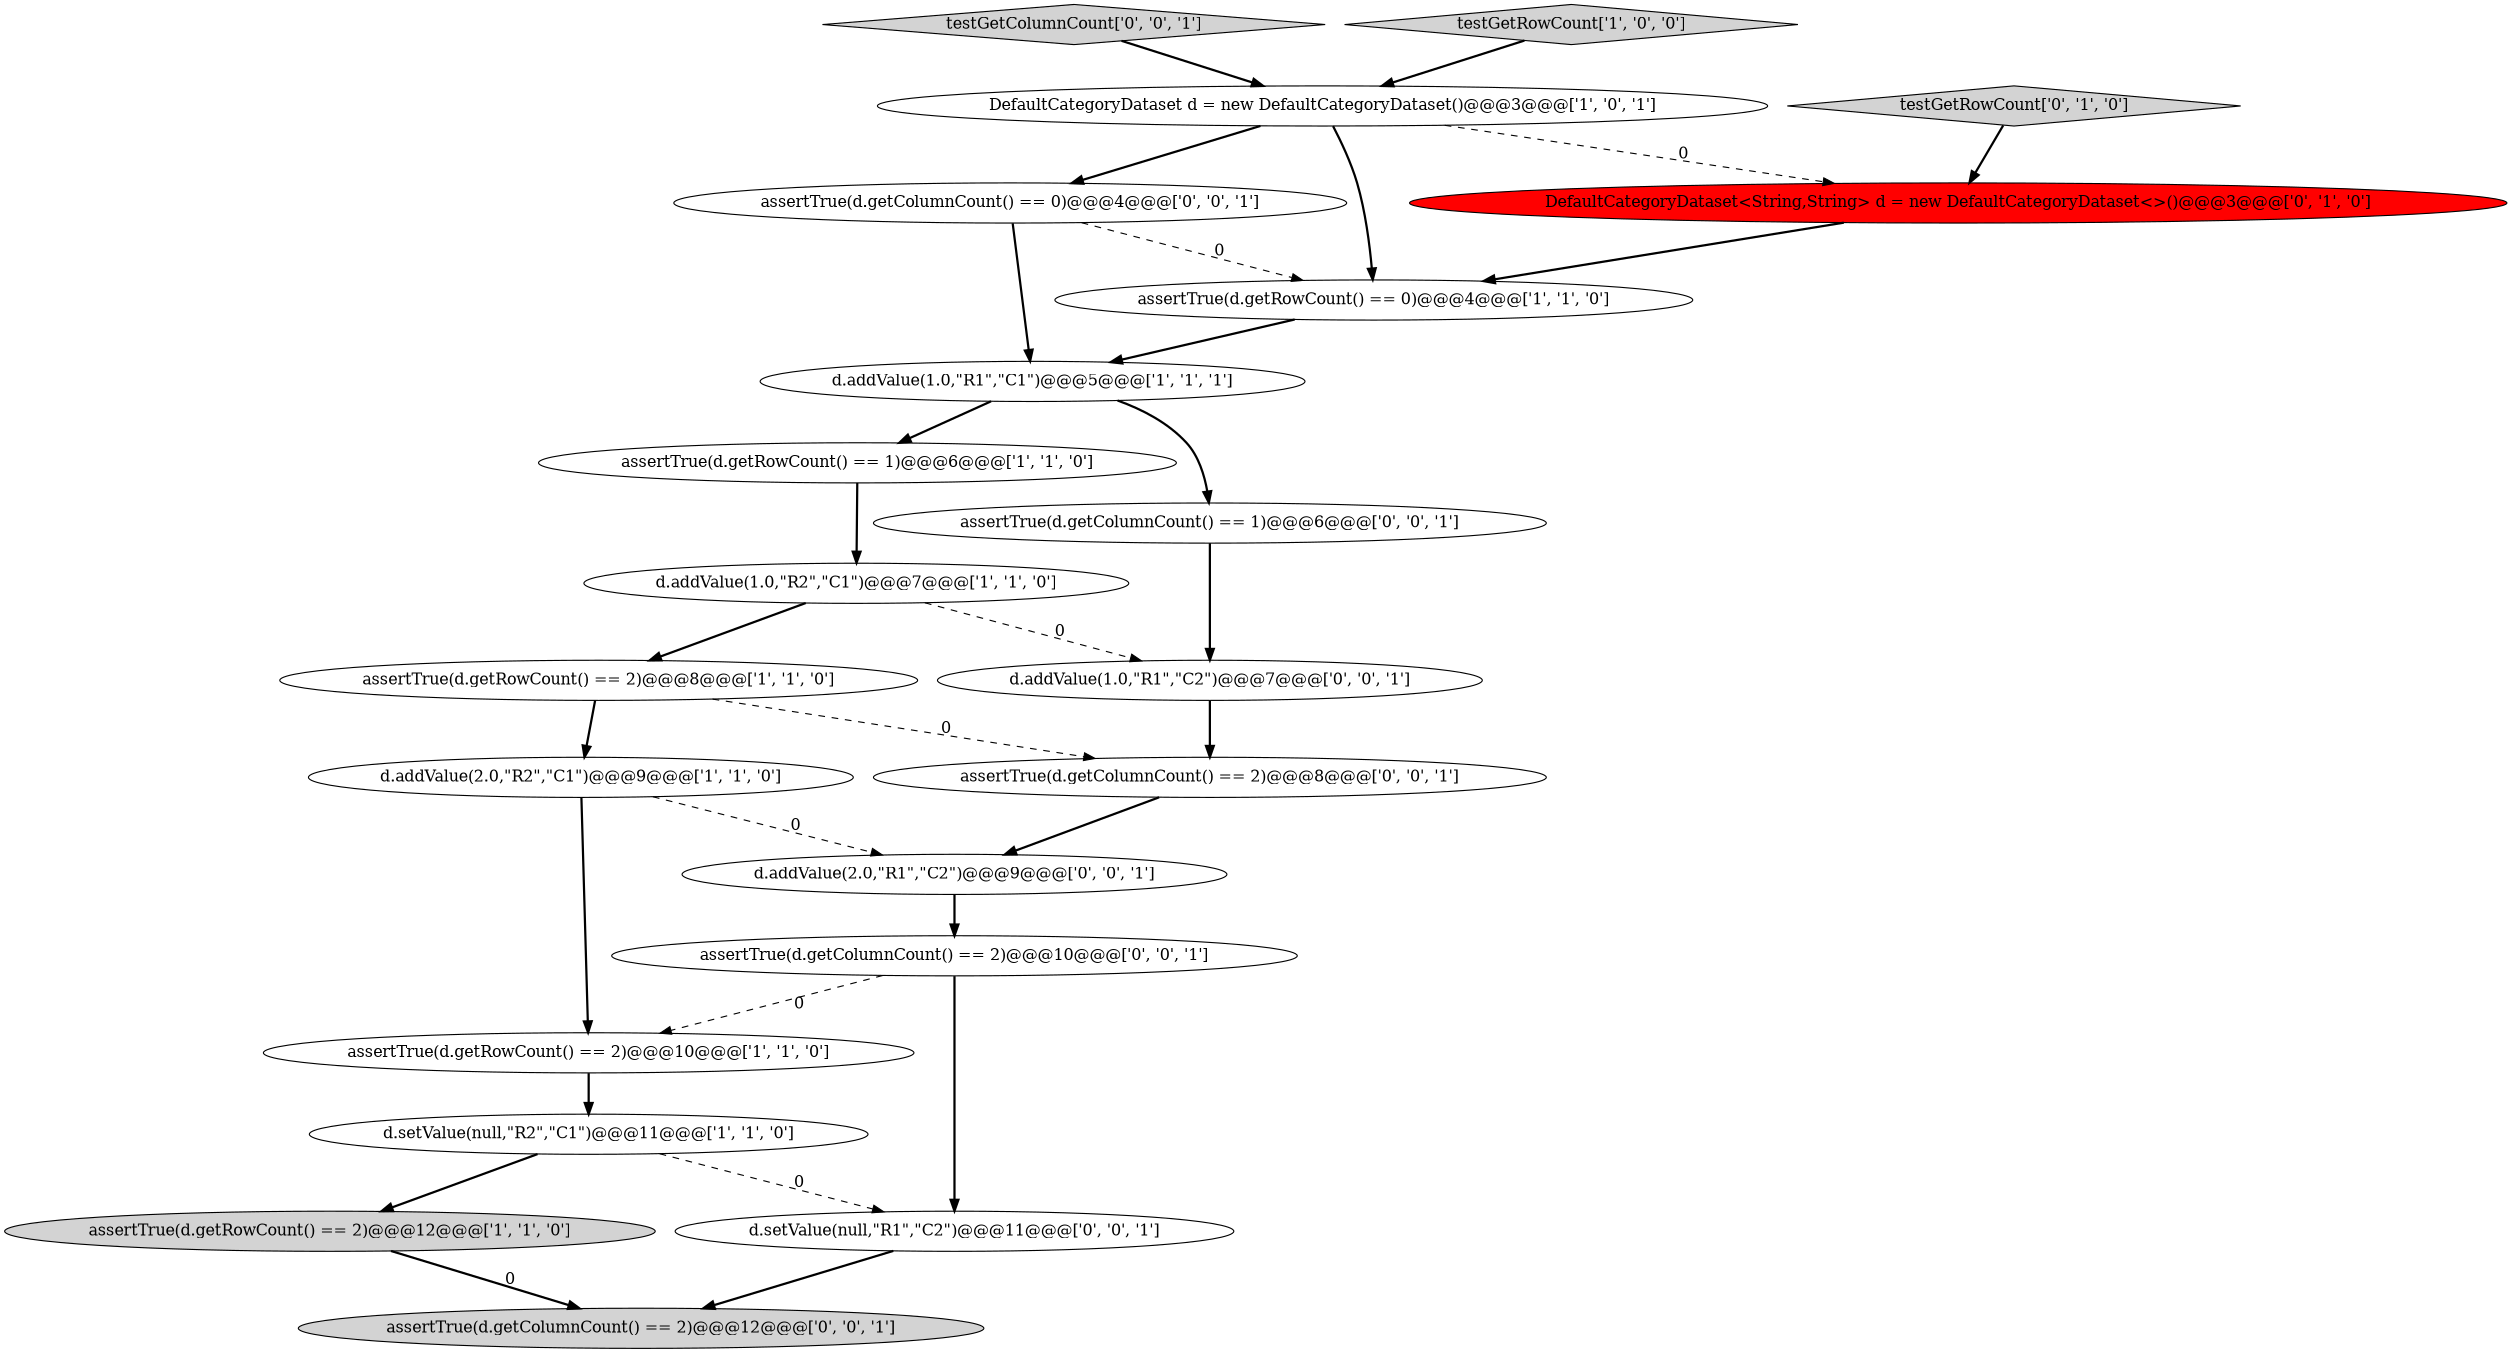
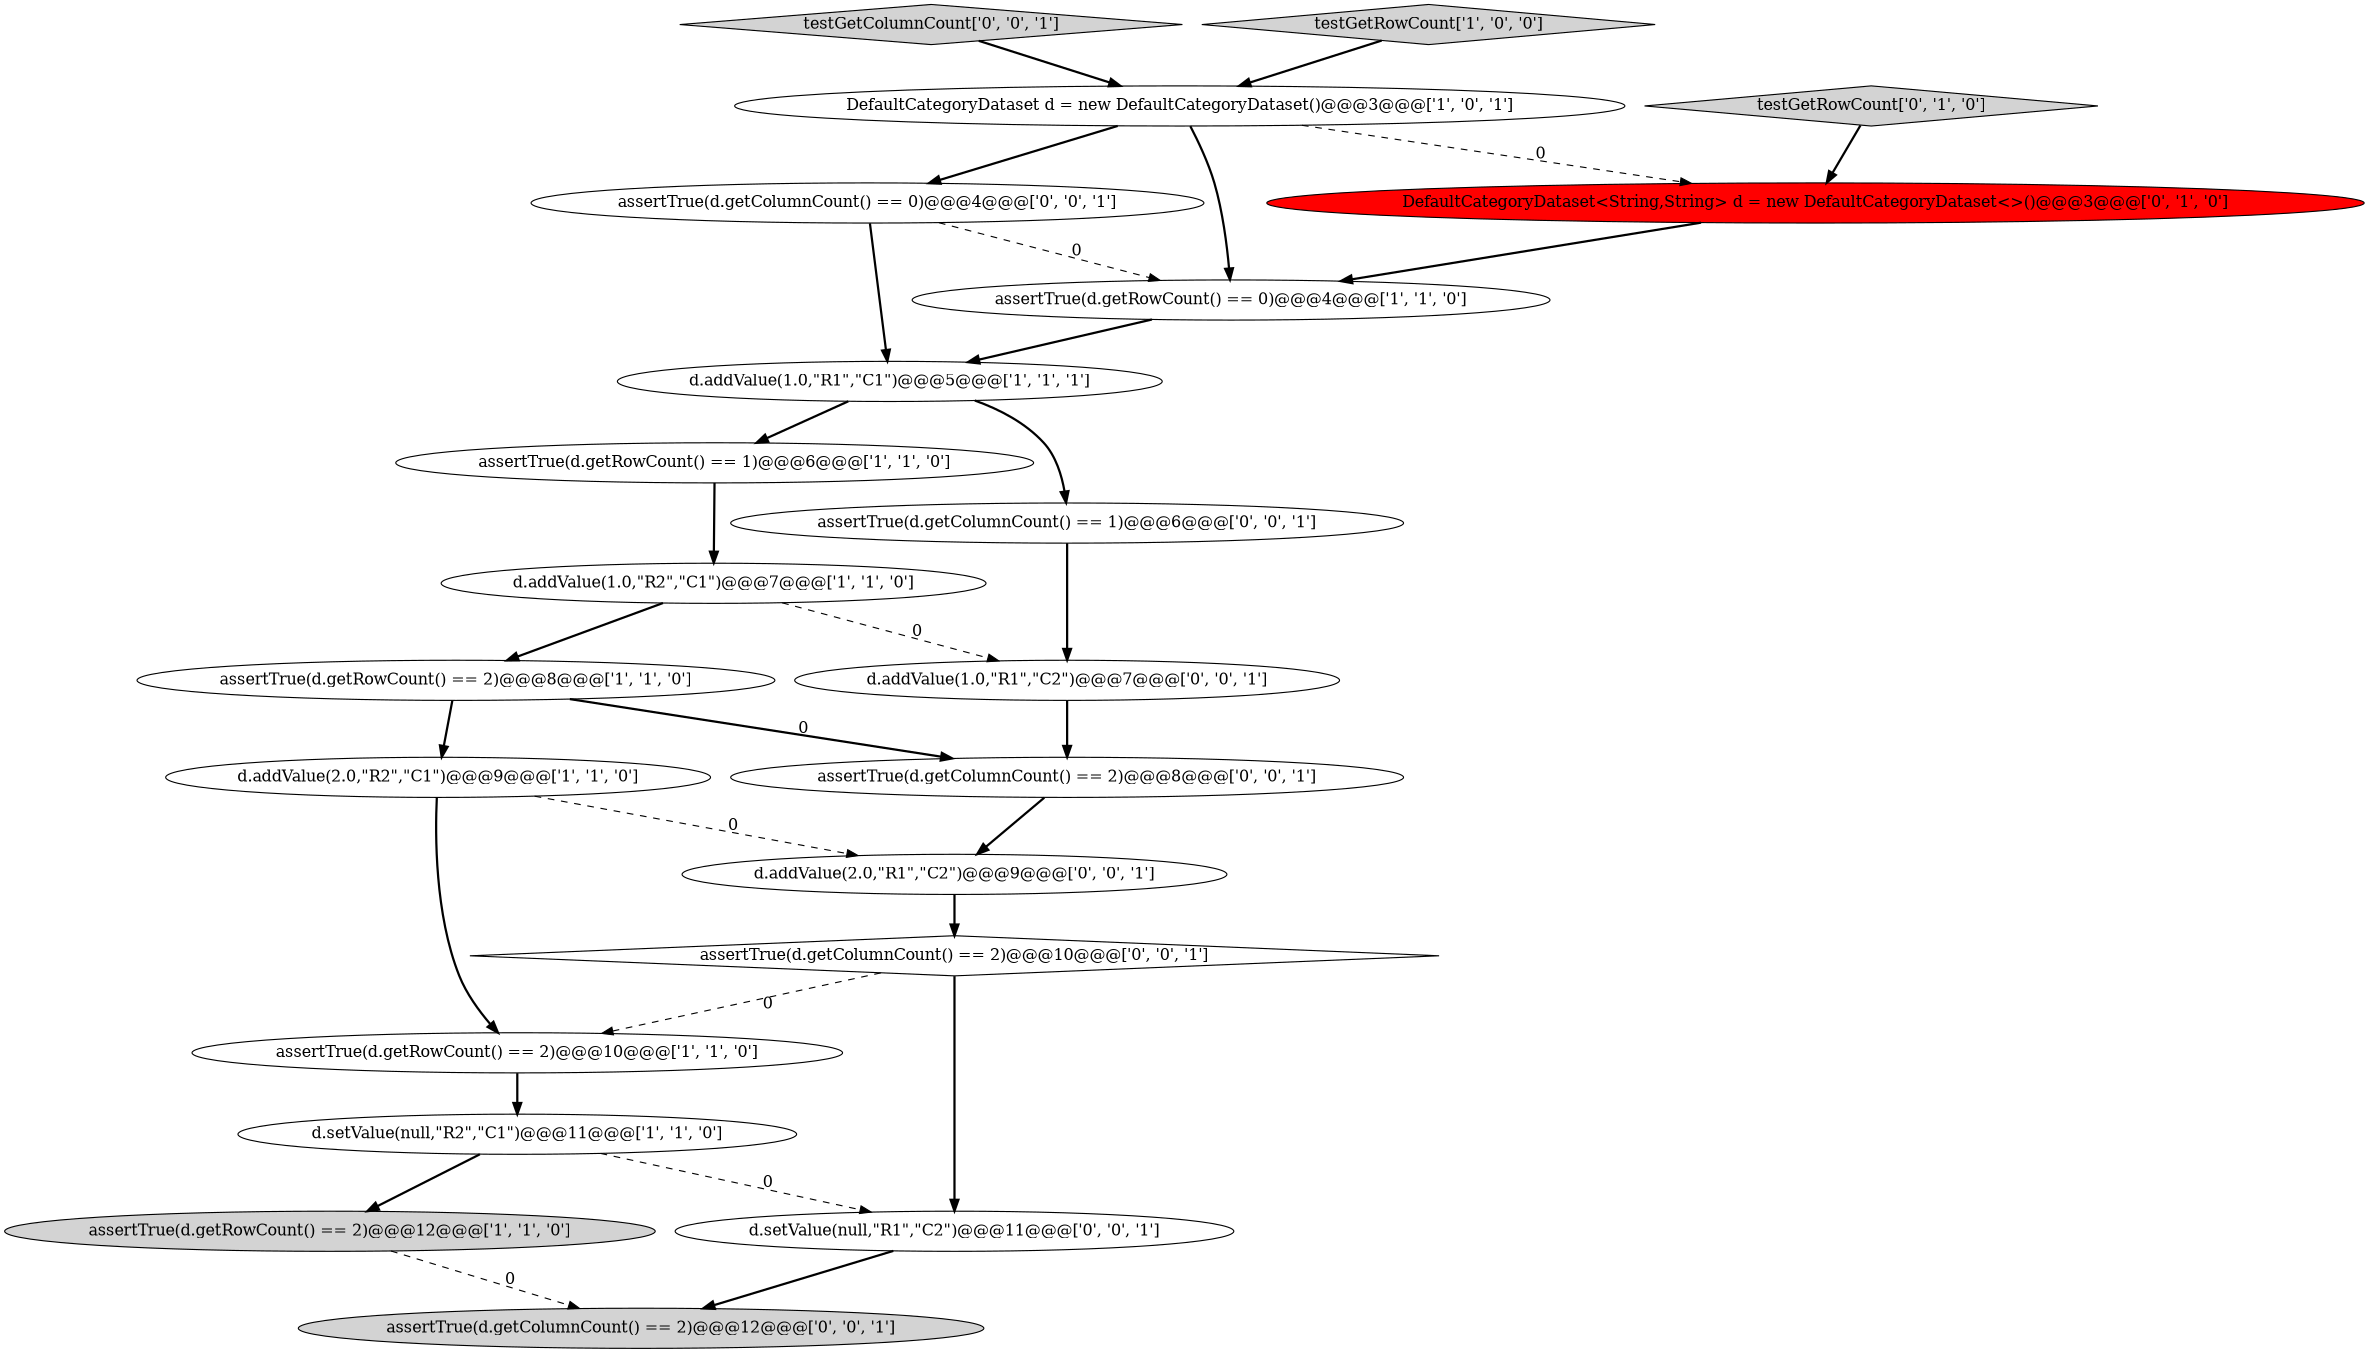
edge "assertTrue(d.getRowCount() == 2)@@@8@@@['1', '1', '0']" -> "assertTrue(d.getColumnCount() == 2)@@@8@@@['0', '0', '1']": style dashed -> bold
node "assertTrue(d.getColumnCount() == 2)@@@10@@@['0', '0', '1']": shape ellipse -> diamond
edge "assertTrue(d.getRowCount() == 2)@@@12@@@['1', '1', '0']" -> "assertTrue(d.getColumnCount() == 2)@@@12@@@['0', '0', '1']": style bold -> dashed
